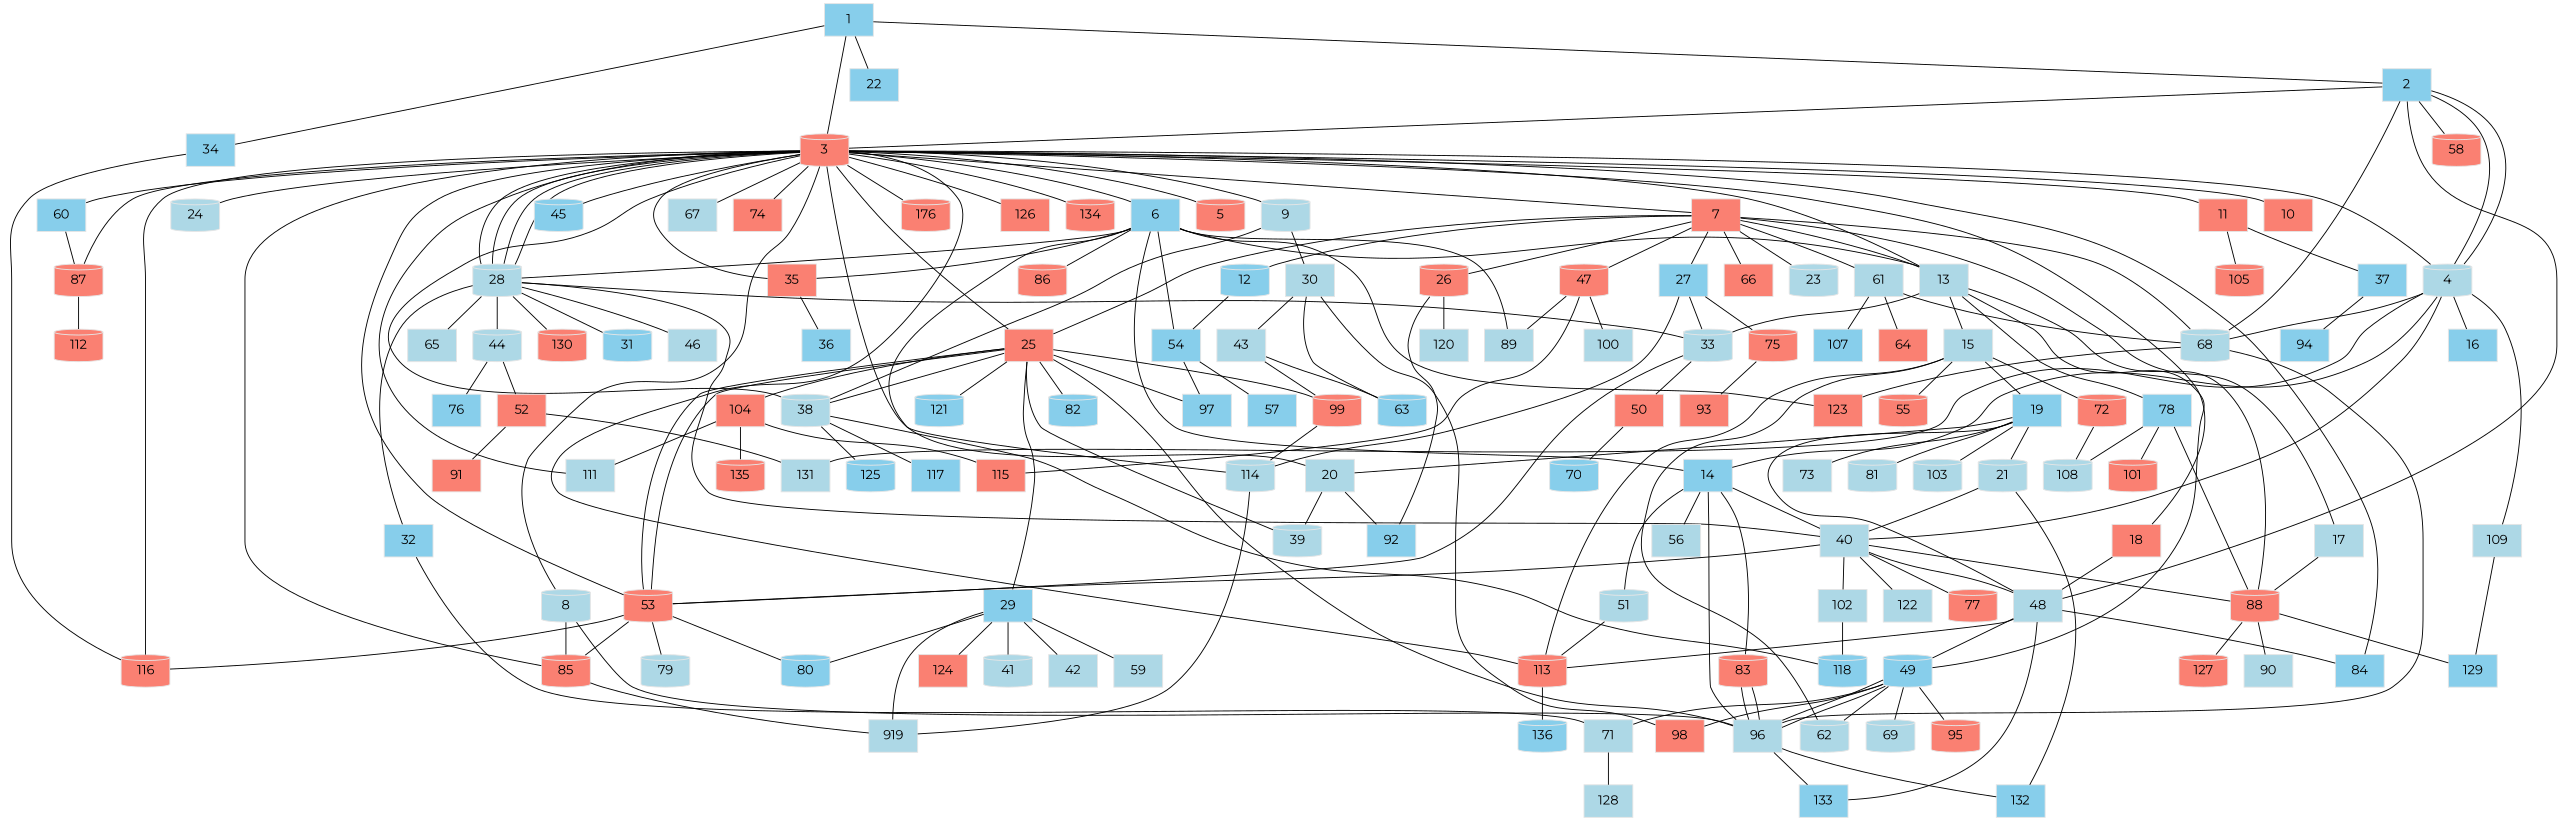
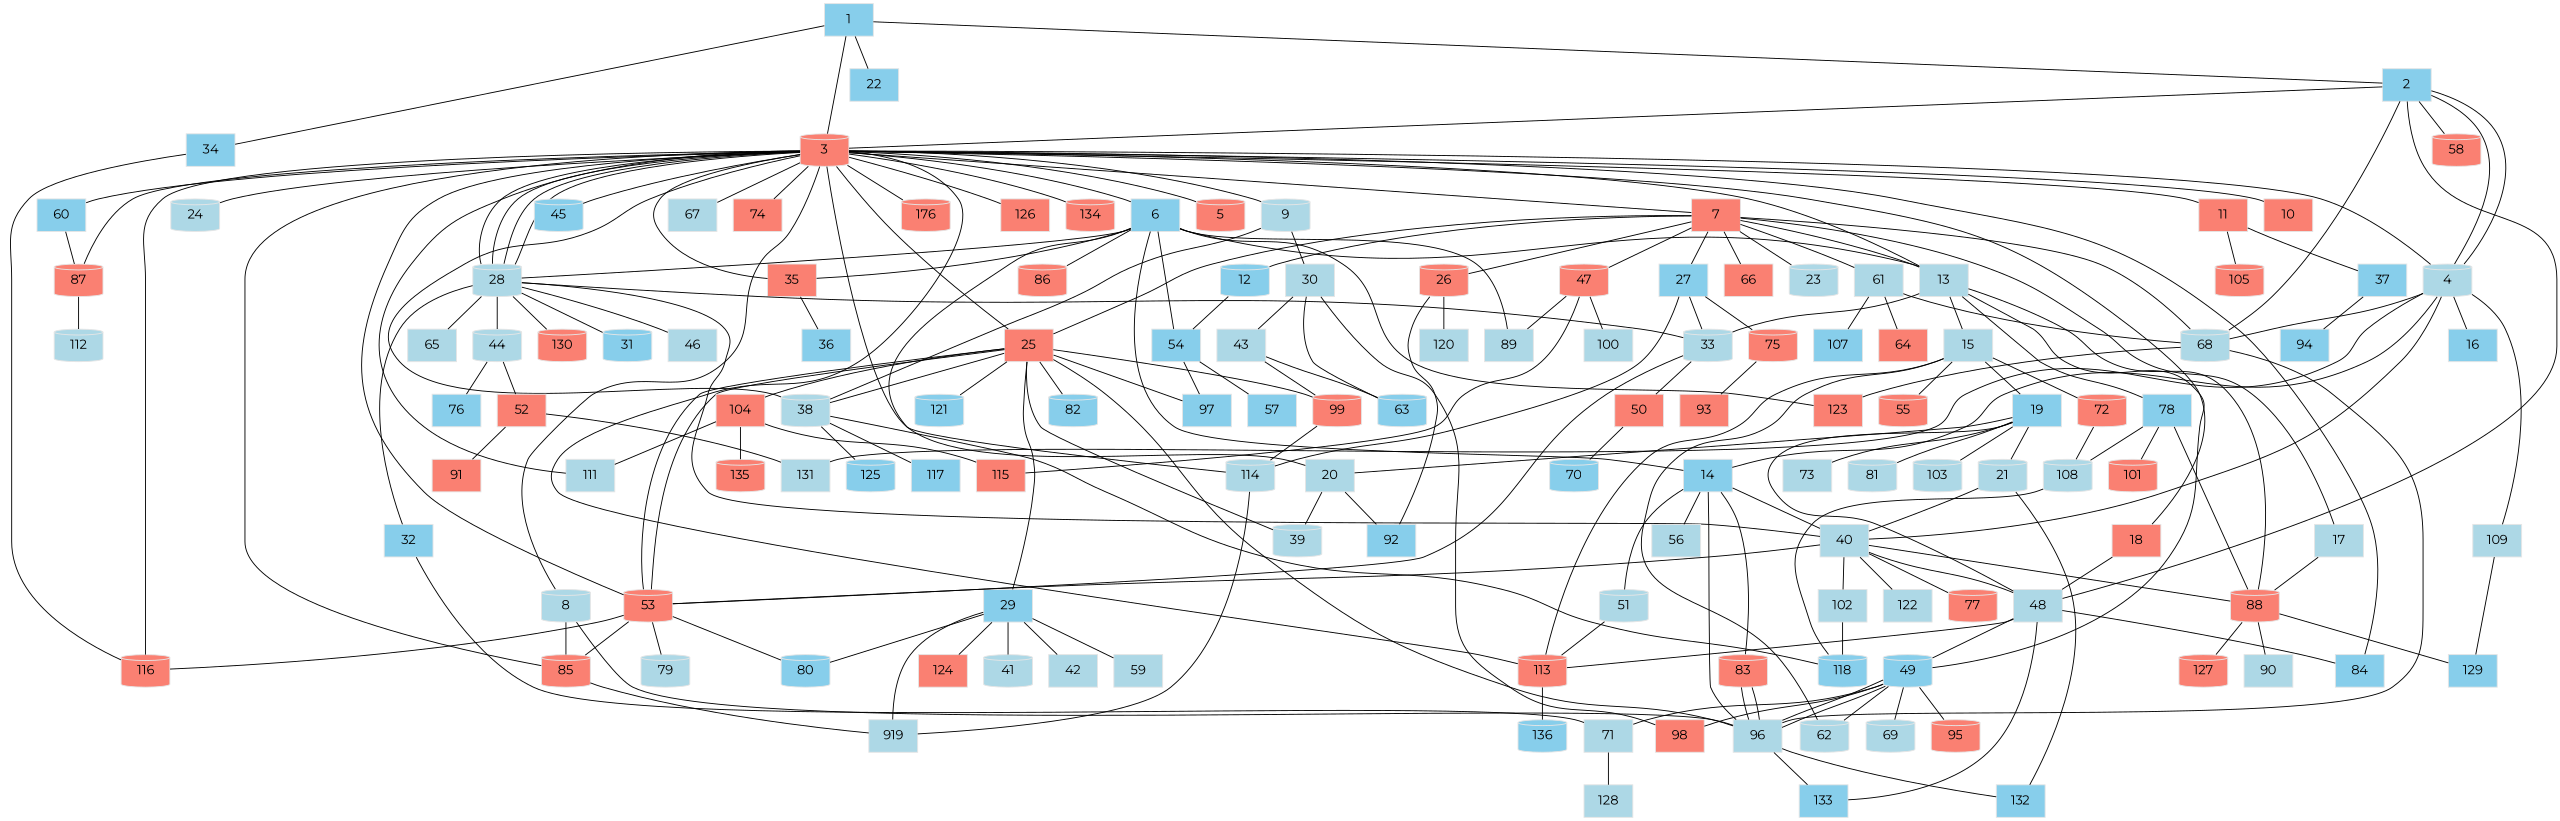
node "112": fillcolor salmon -> lightblue
edge "108" -- "118": added
